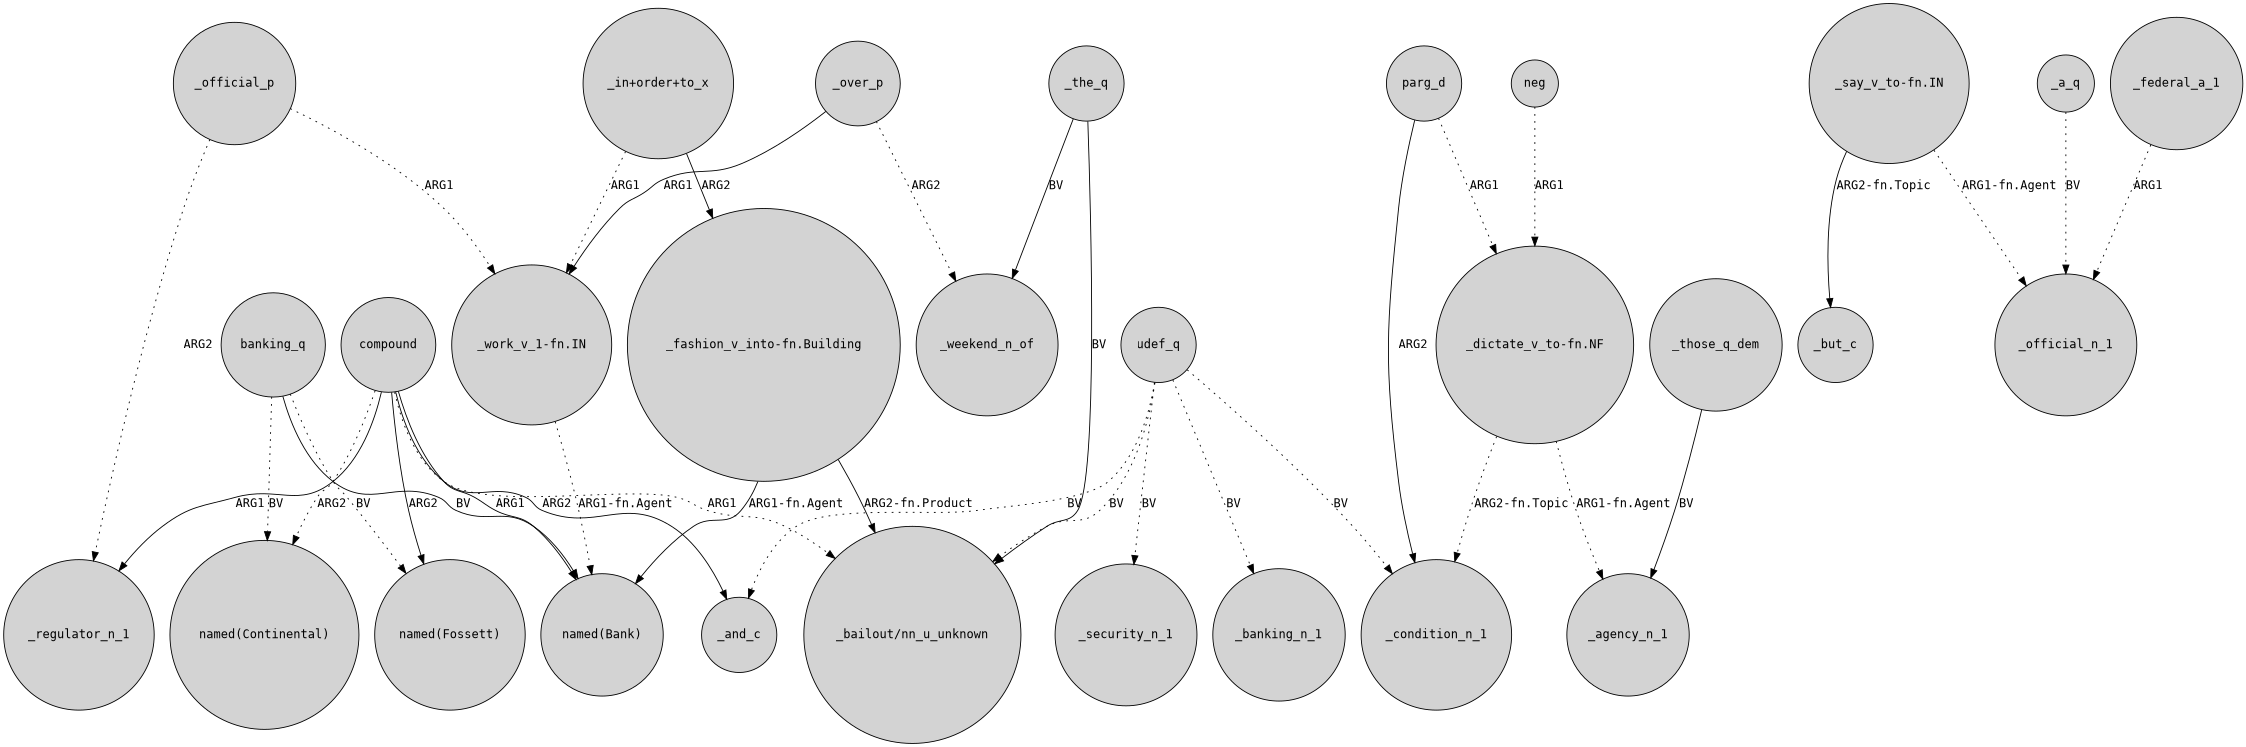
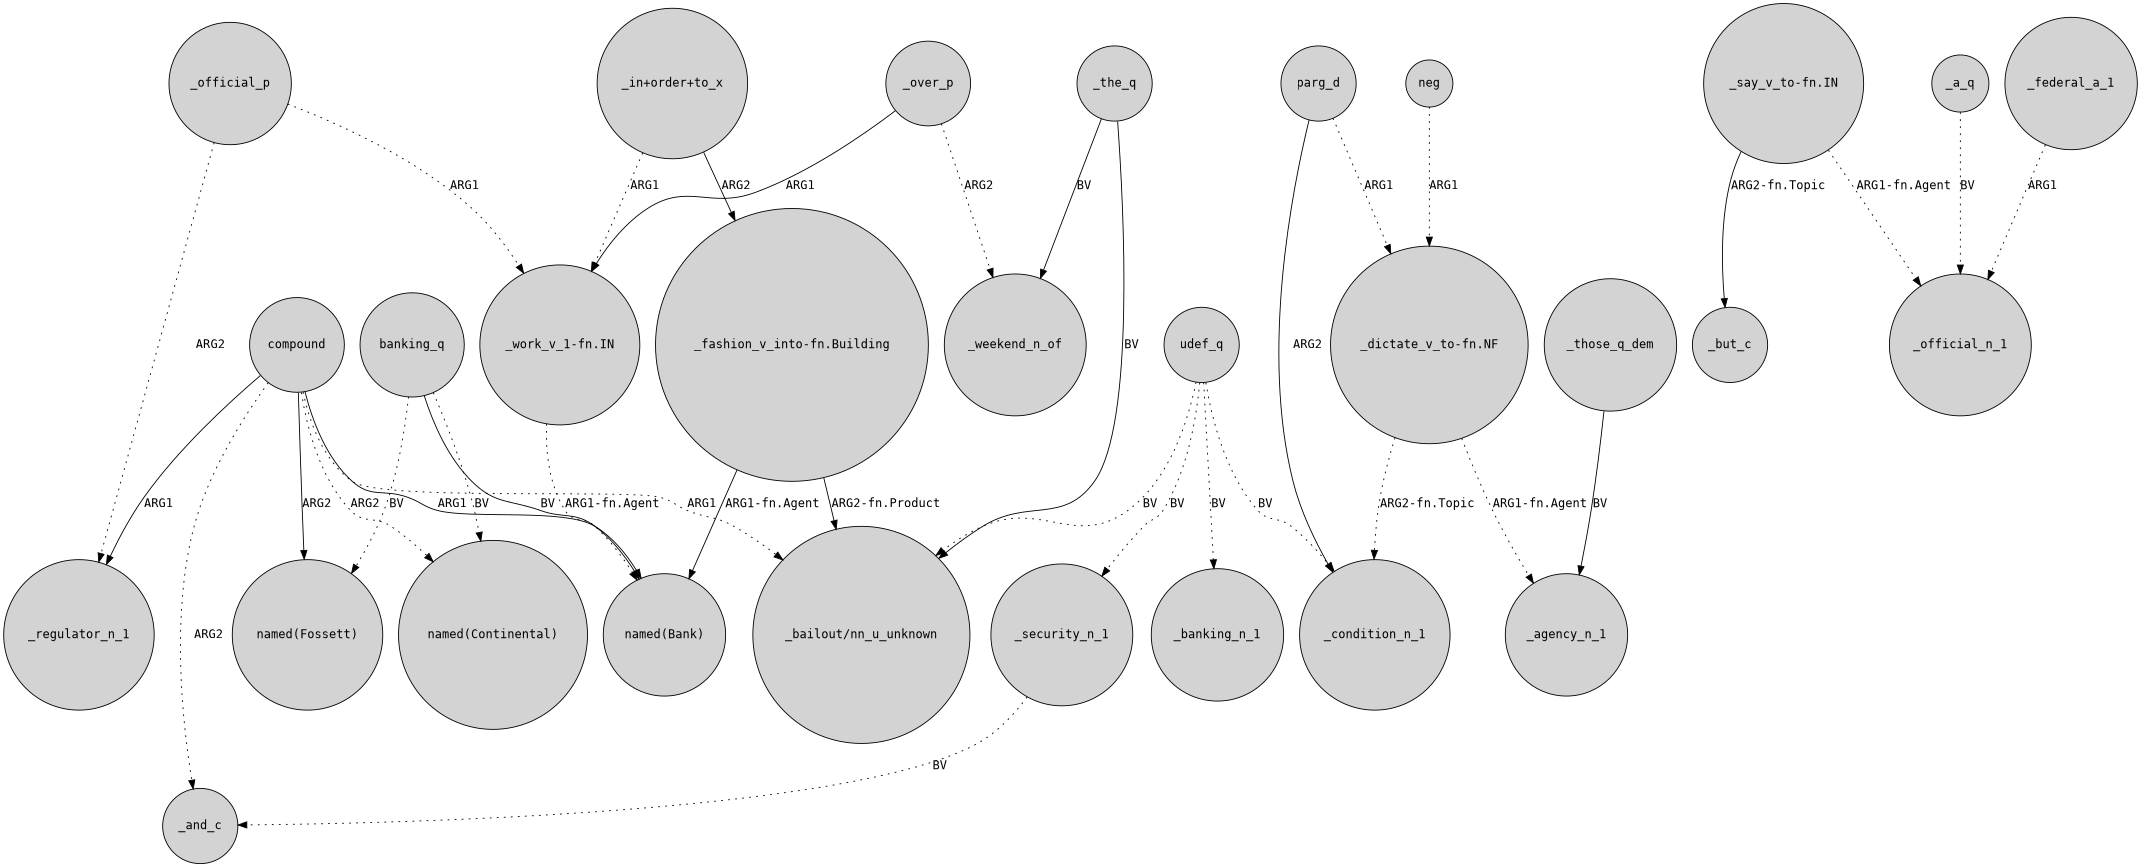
edge "compound" -> "_and_c": style solid -> dotted
edge "udef_q" -> "_and_c": now "_security_n_1" -> "_and_c"
